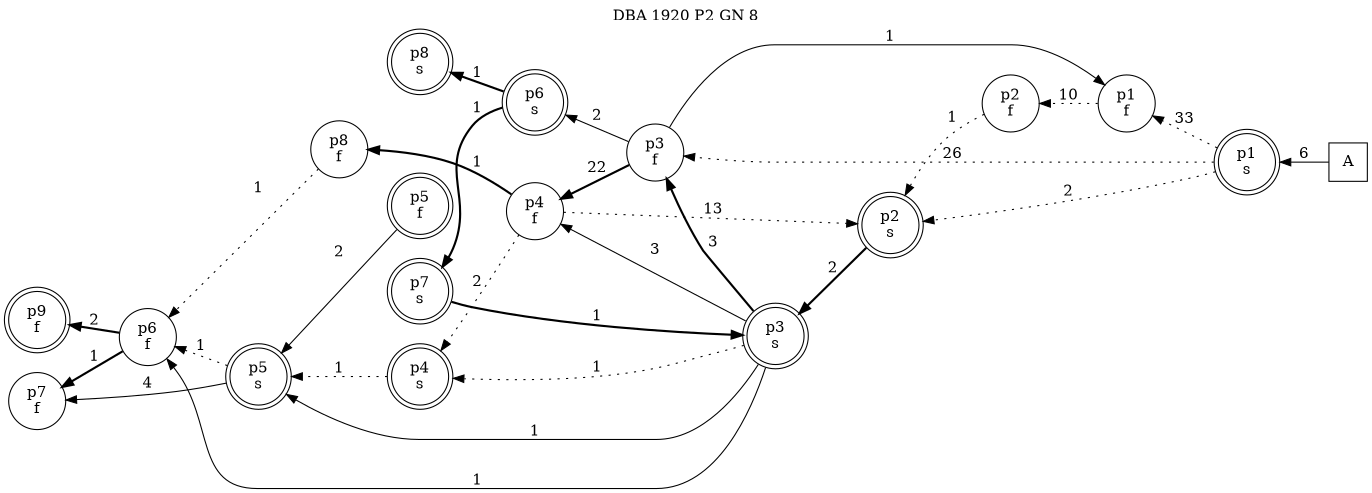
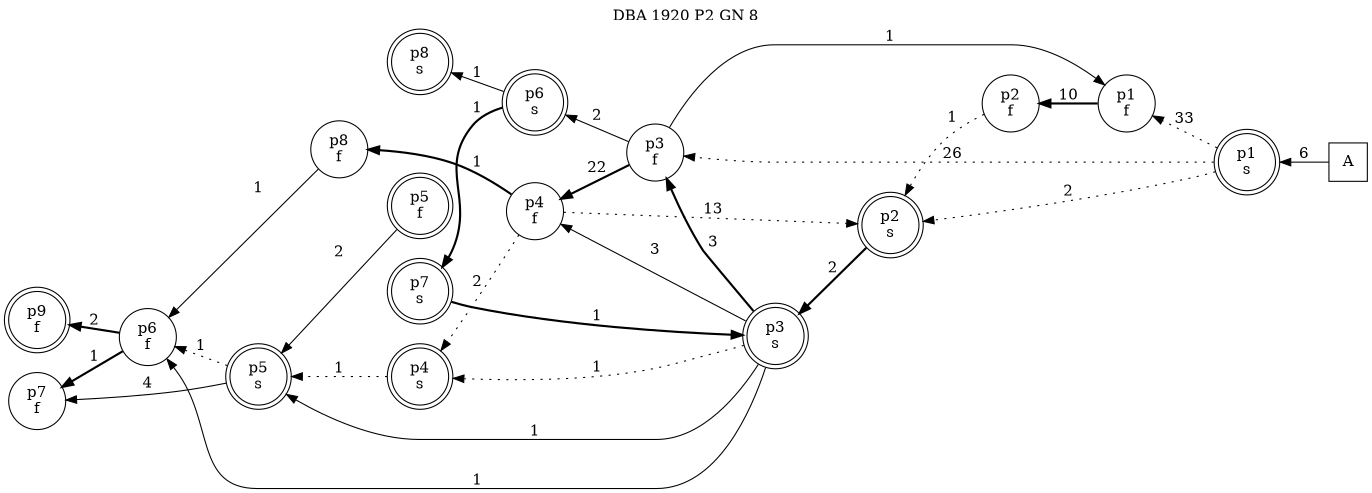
edge "p6 s" -> "p8 s": style bold -> solid
edge "p1 f" -> "p2 f": style dotted -> bold
edge "p8 f" -> "p6 f": style dotted -> solid
